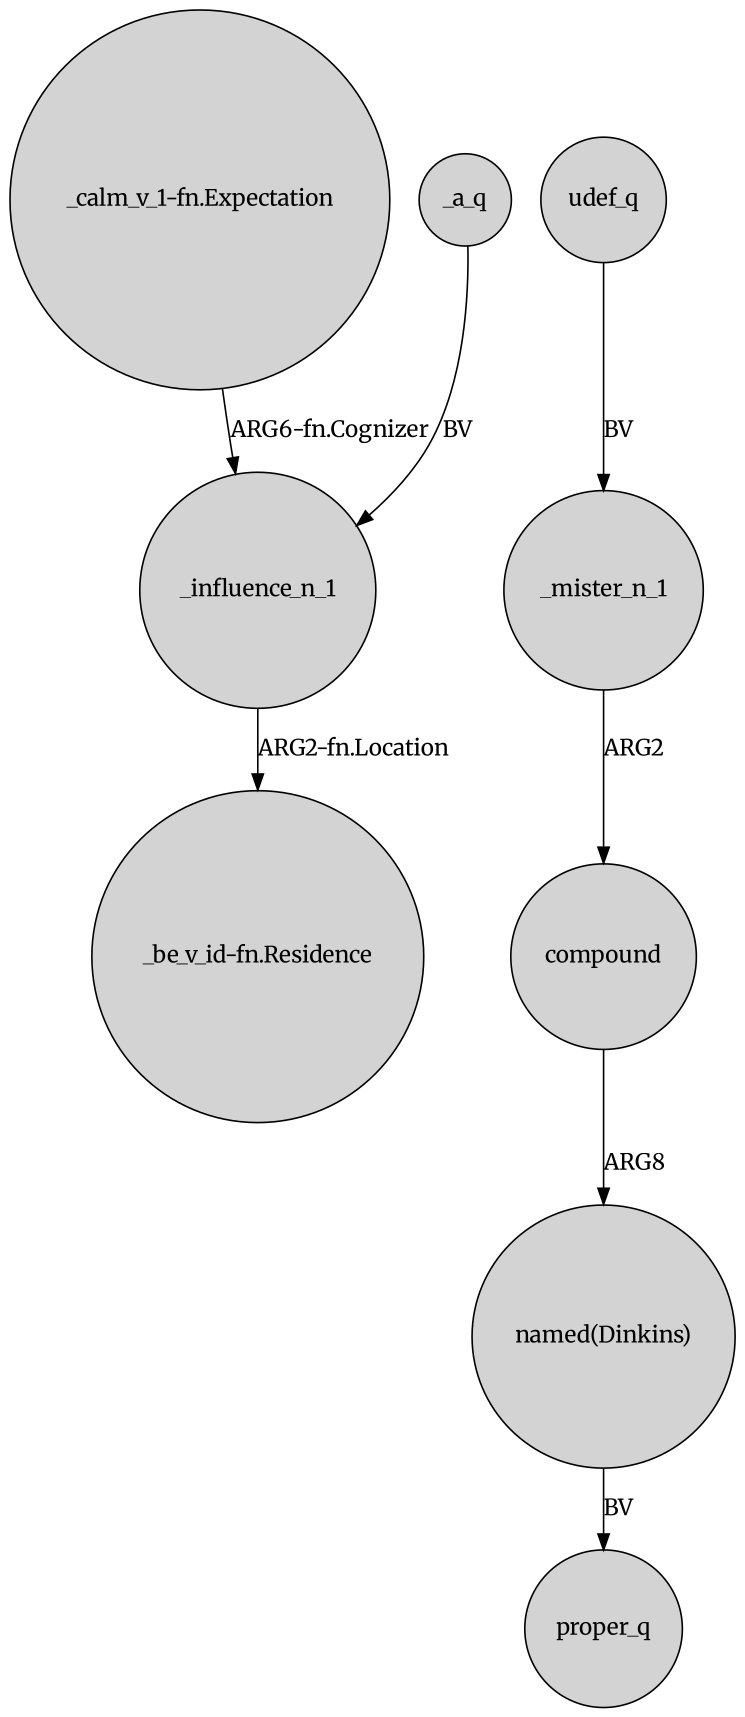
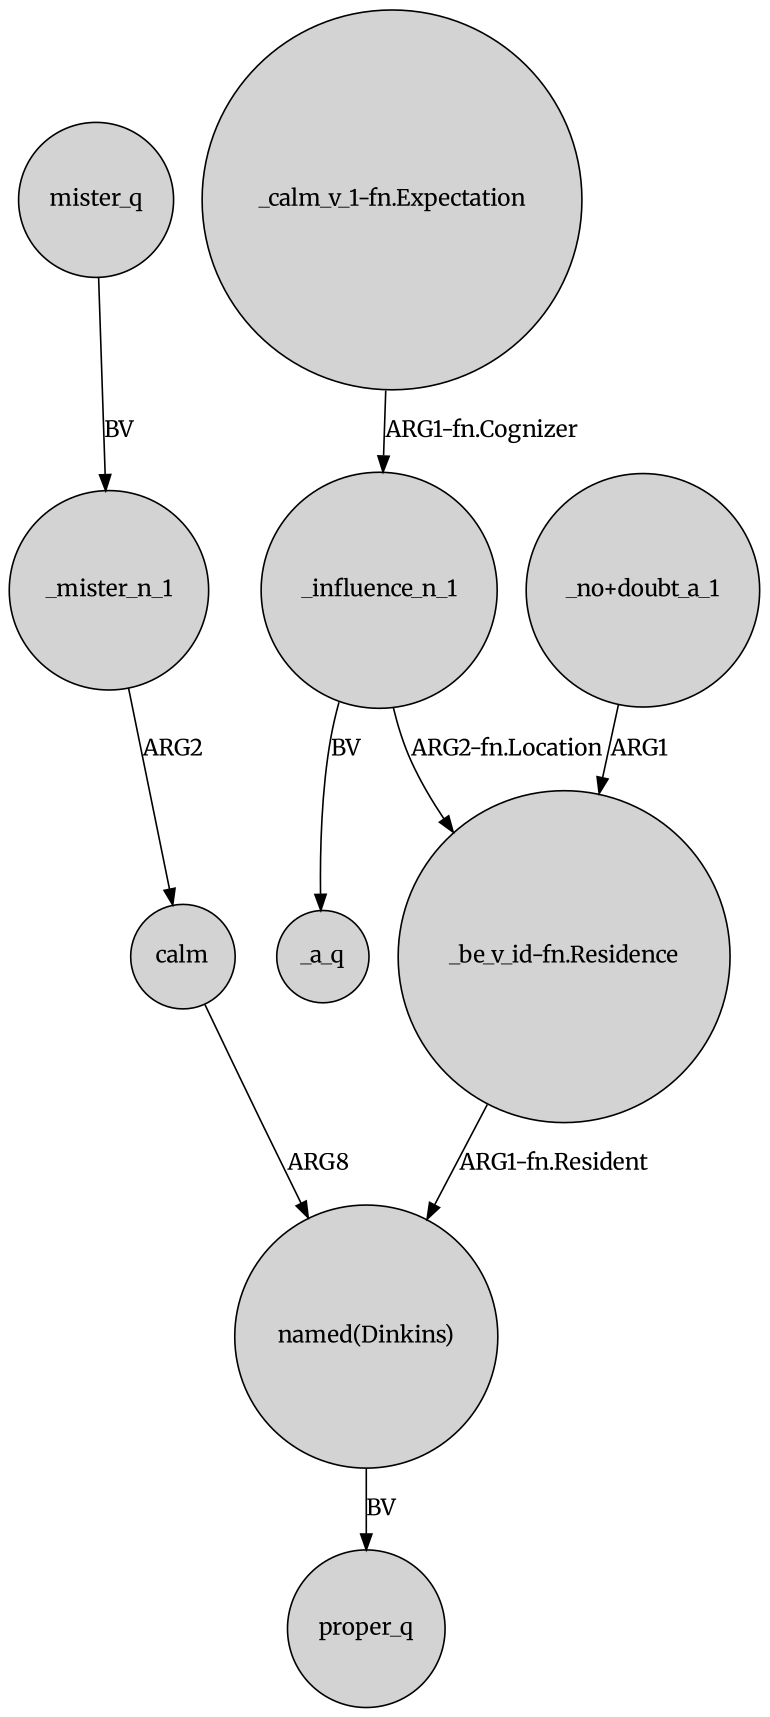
node "udef_q": label "udef_q" -> "mister_q"
edge "_a_q" -> "_influence_n_1": reversed
edge "_calm_v_1-fn.Expectation" -> "_influence_n_1": label "ARG6-fn.Cognizer" -> "ARG1-fn.Cognizer"
node "_no+doubt_a_1": added
node "compound": label "compound" -> "calm"
edge "_be_v_id-fn.Residence" -> "named(Dinkins)": added, label "ARG1-fn.Resident"
